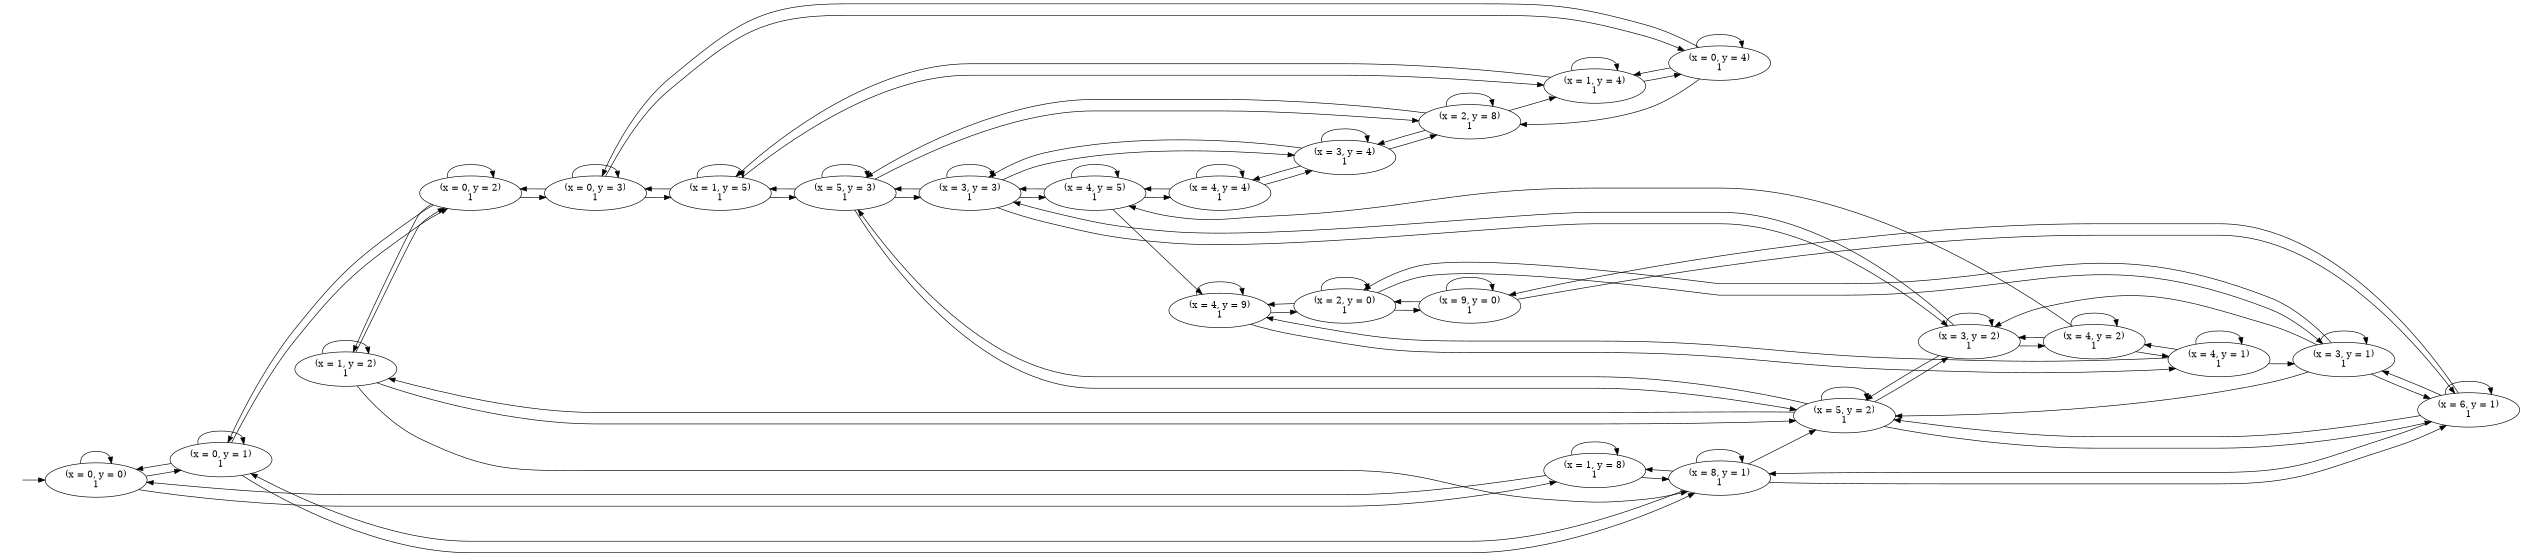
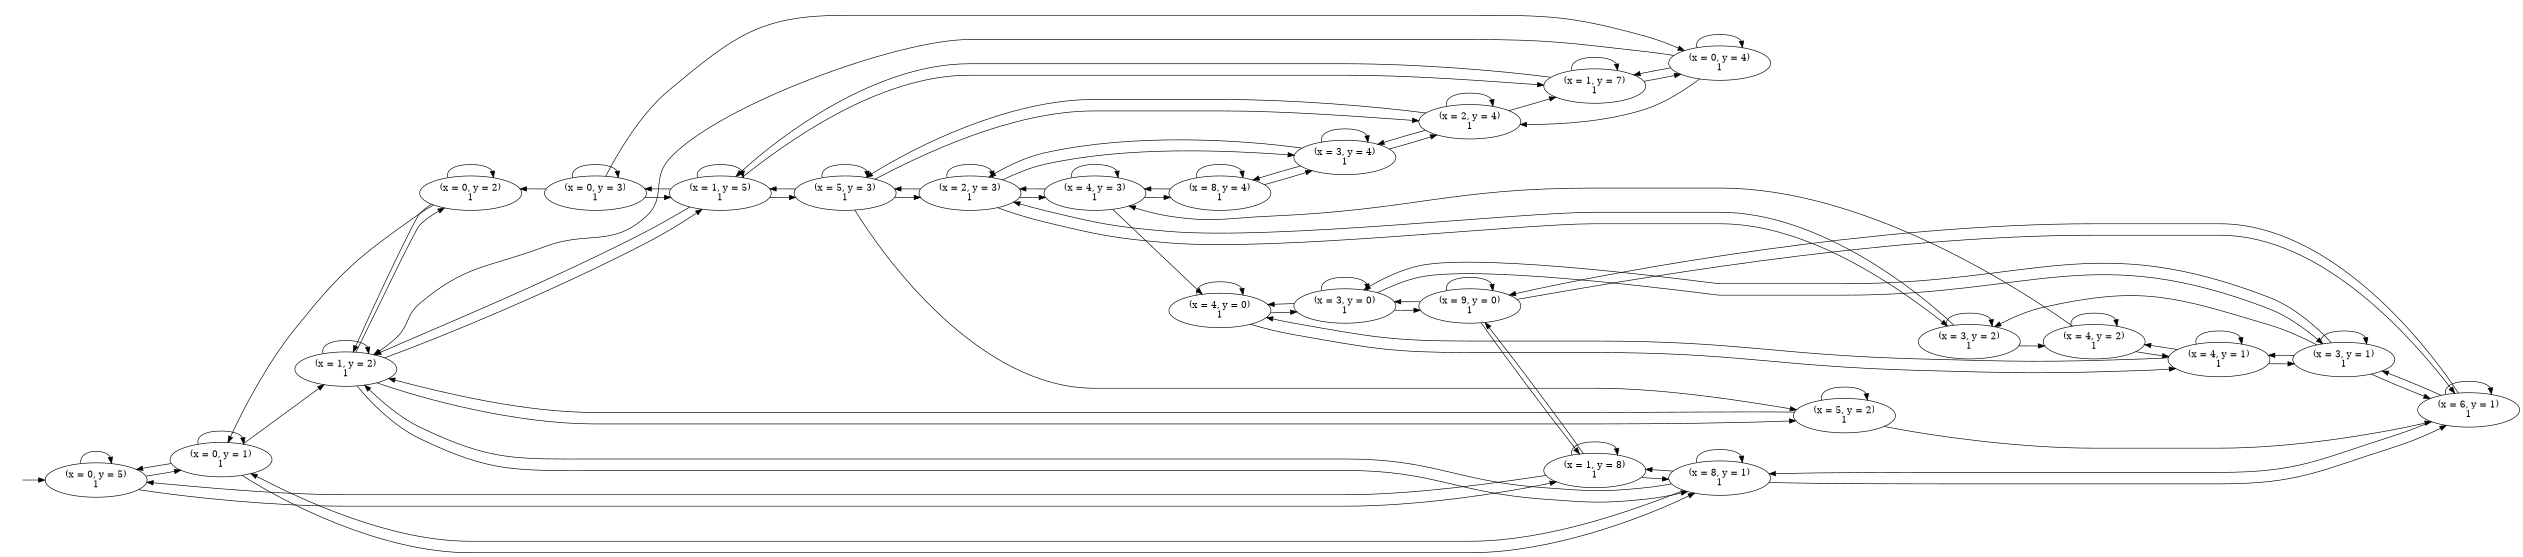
edge "(x = 0, y = 4) 1" -> "(x = 0, y = 3) 1": now "(x = 0, y = 4) 1" -> "(x = 1, y = 2) 1"
node "(x = 1, y = 4) 1": label "(x = 1, y = 4) 1" -> "(x = 1, y = 7) 1"
node "(x = 2, y = 8) 1": label "(x = 2, y = 8) 1" -> "(x = 2, y = 4) 1"
node "(x = 3, y = 3) 1": label "(x = 3, y = 3) 1" -> "(x = 2, y = 3) 1"
node "(x = 4, y = 5) 1": label "(x = 4, y = 5) 1" -> "(x = 4, y = 3) 1"
node "(x = 4, y = 4) 1": label "(x = 4, y = 4) 1" -> "(x = 8, y = 4) 1"
edge "(x = 0, y = 2) 1" -> "(x = 0, y = 3) 1": removed
edge "(x = 1, y = 5) 1" -> "(x = 1, y = 2) 1": added
edge "(x = 1, y = 2) 1" -> "(x = 1, y = 5) 1": added
node "(x = 2, y = 0) 1": label "(x = 2, y = 0) 1" -> "(x = 3, y = 0) 1"
node "(x = 4, y = 9) 1": label "(x = 4, y = 9) 1" -> "(x = 4, y = 0) 1"
edge "(x = 0, y = 1) 1" -> "(x = 0, y = 2) 1": now "(x = 0, y = 1) 1" -> "(x = 1, y = 2) 1"
edge "(x = 4, y = 2) 1" -> "(x = 3, y = 2) 1": removed
edge "(x = 3, y = 2) 1" -> "(x = 5, y = 2) 1": removed
edge "(x = 5, y = 2) 1" -> "(x = 5, y = 3) 1": removed
edge "(x = 5, y = 2) 1" -> "(x = 3, y = 2) 1": removed
edge "(x = 9, y = 0) 1" -> "(x = 1, y = 8) 1": added
edge "(x = 1, y = 8) 1" -> "(x = 9, y = 0) 1": added
edge "(x = 3, y = 1) 1" -> "(x = 5, y = 2) 1": now "(x = 3, y = 1) 1" -> "(x = 4, y = 1) 1"
edge "(x = 6, y = 1) 1" -> "(x = 5, y = 2) 1": removed
edge "(x = 8, y = 1) 1" -> "(x = 5, y = 2) 1": now "(x = 8, y = 1) 1" -> "(x = 1, y = 2) 1"
node "(x = 0, y = 0) 1": label "(x = 0, y = 0) 1" -> "(x = 0, y = 5) 1"
